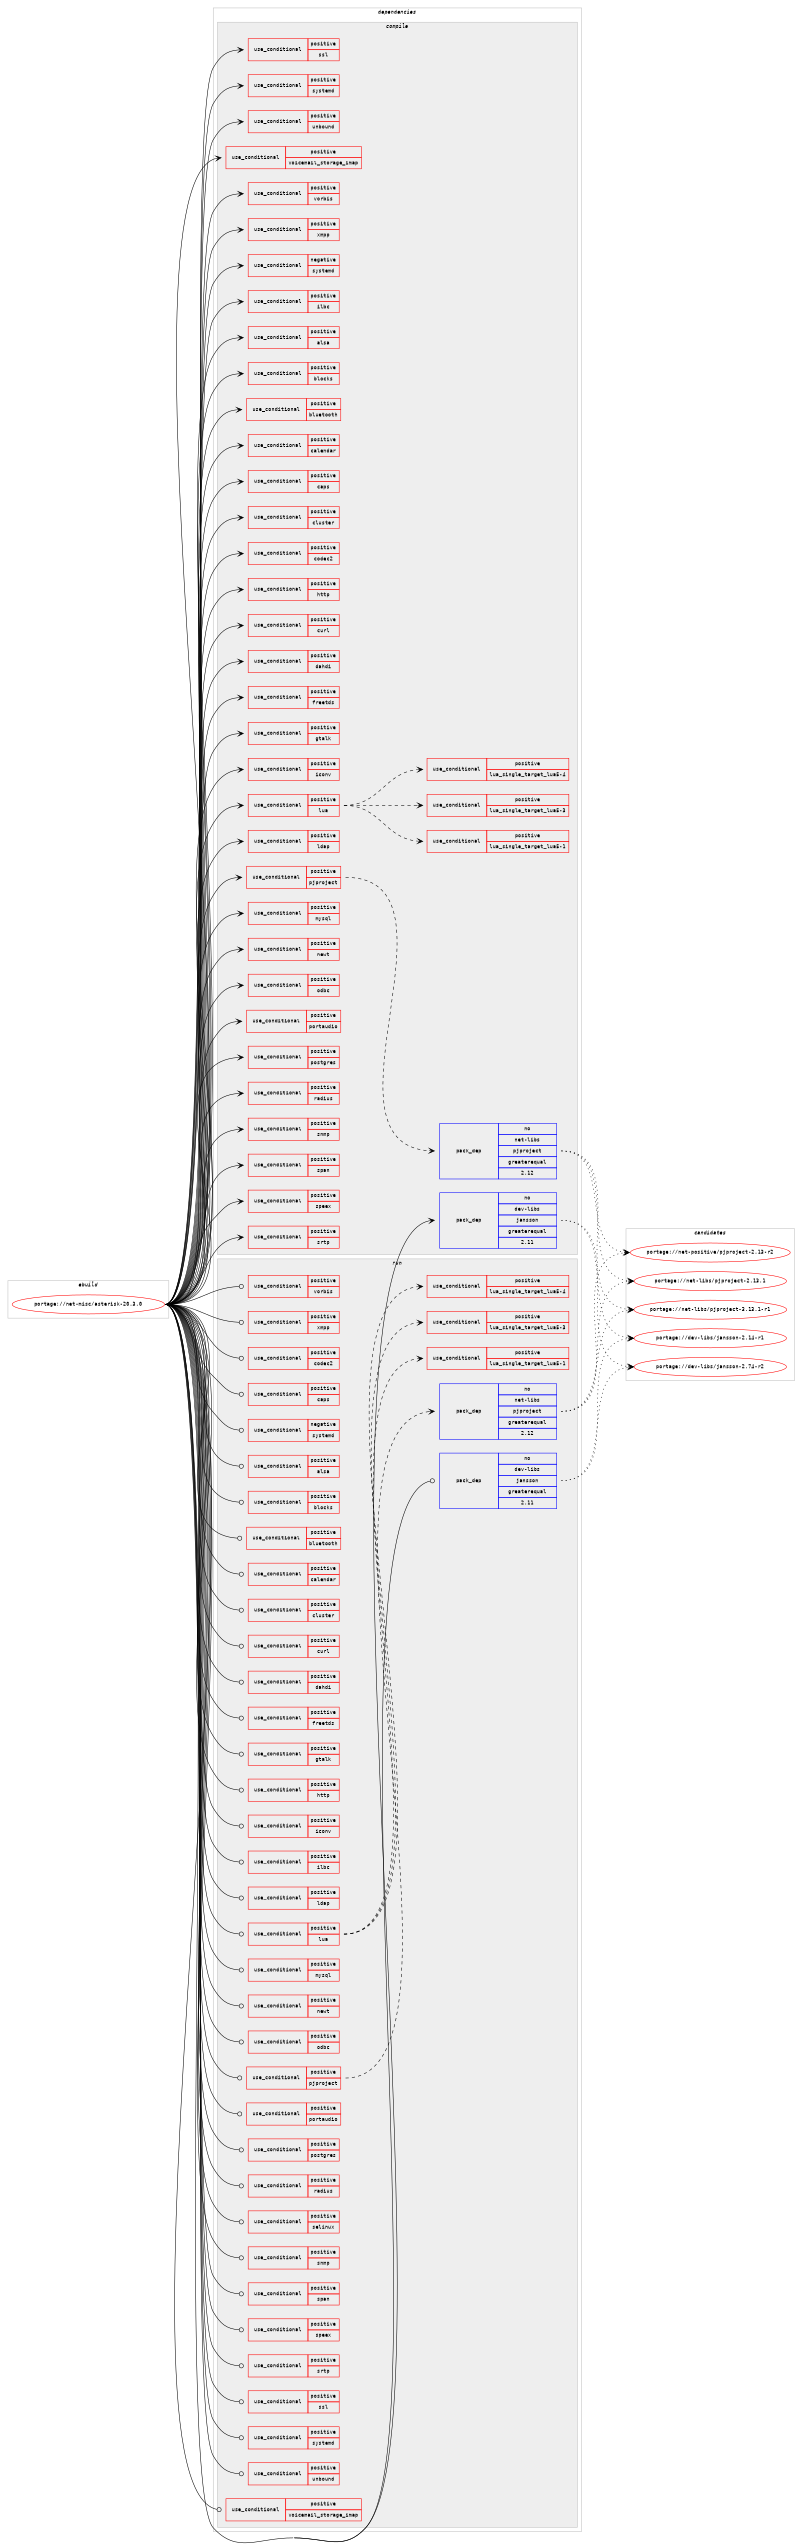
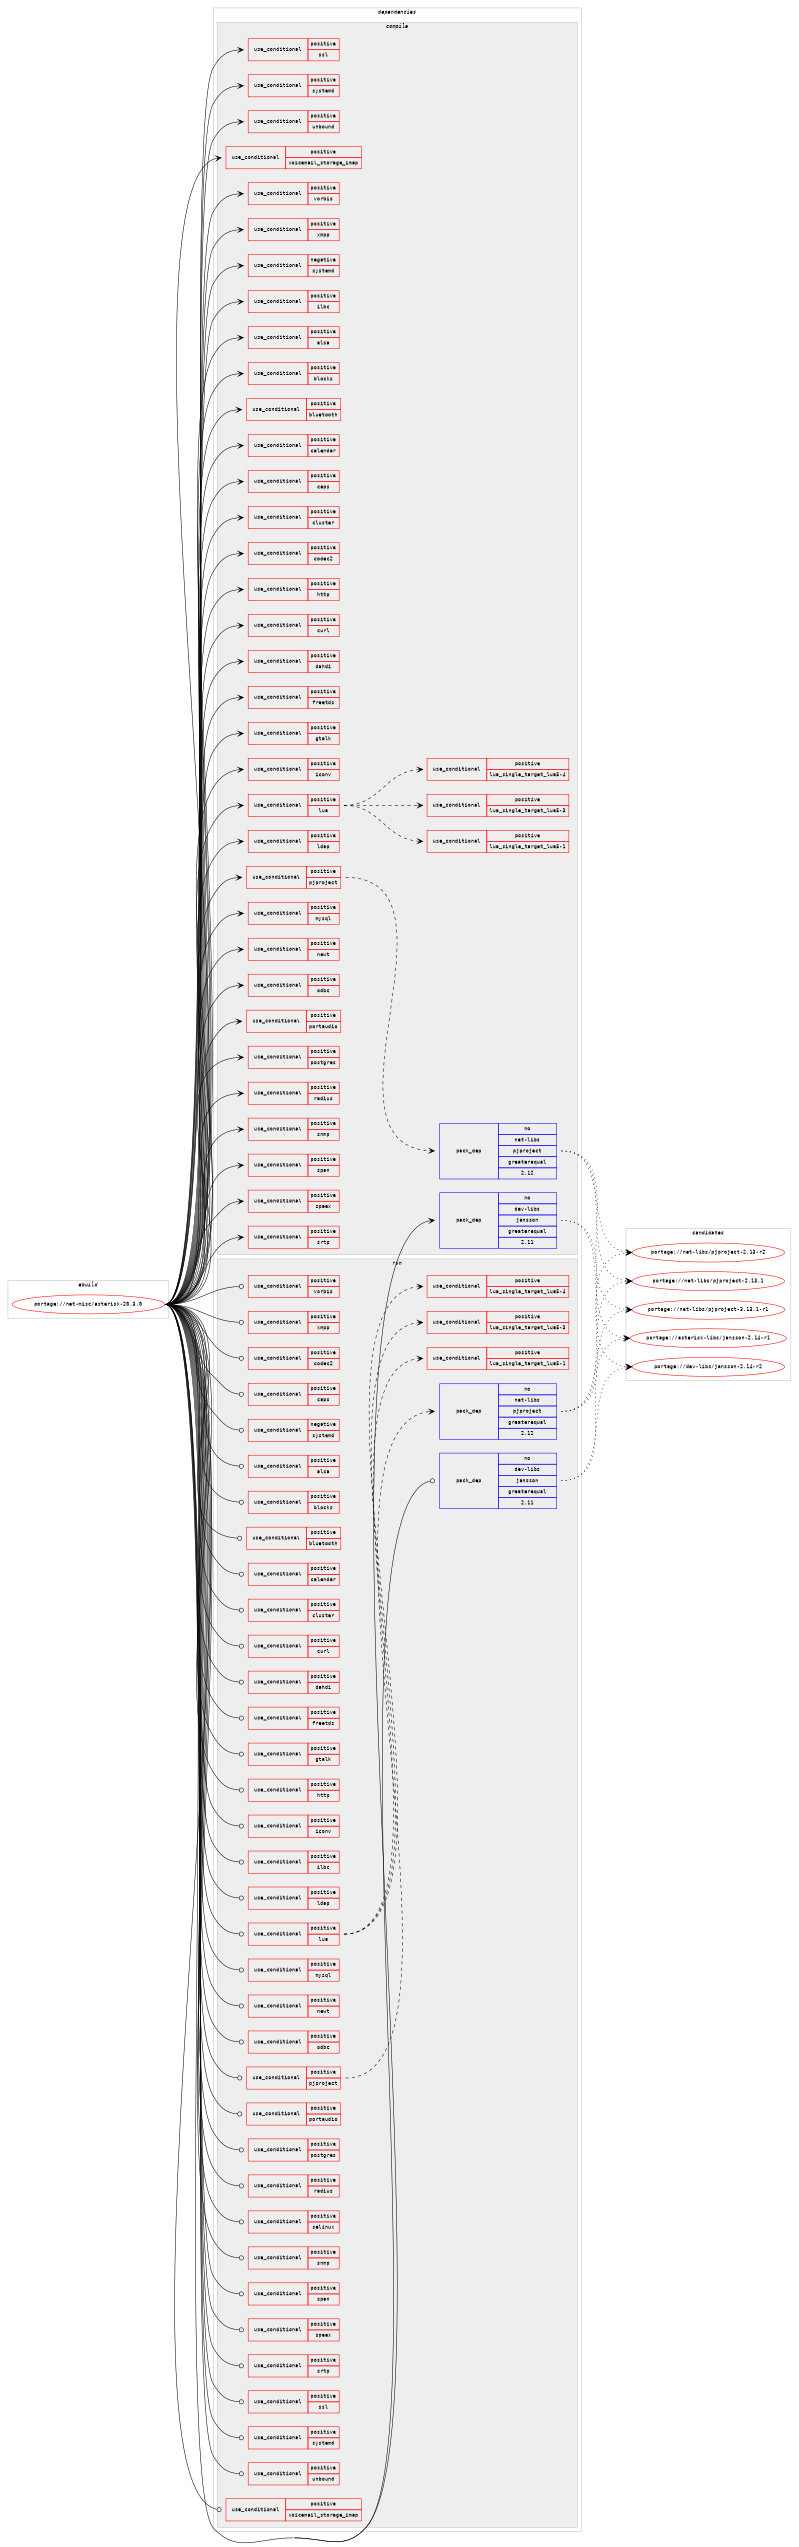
node "portage://net-positive/pjproject-2.13-r2": label "portage://net-positive/pjproject-2.13-r2" -> "portage://net-libs/pjproject-2.13-r2"
node "portage://dev-libs/jansson-2.14-r1": label "portage://dev-libs/jansson-2.14-r1" -> "portage://asterisk-libs/jansson-2.14-r1"
node "portage://dev-libs/jansson-2.74-r2": label "portage://dev-libs/jansson-2.74-r2" -> "portage://dev-libs/jansson-2.14-r2"
